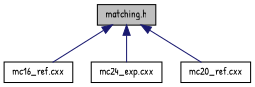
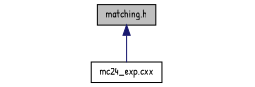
node "mc16_ref.cxx": removed
node "mc20_ref.cxx": removed
